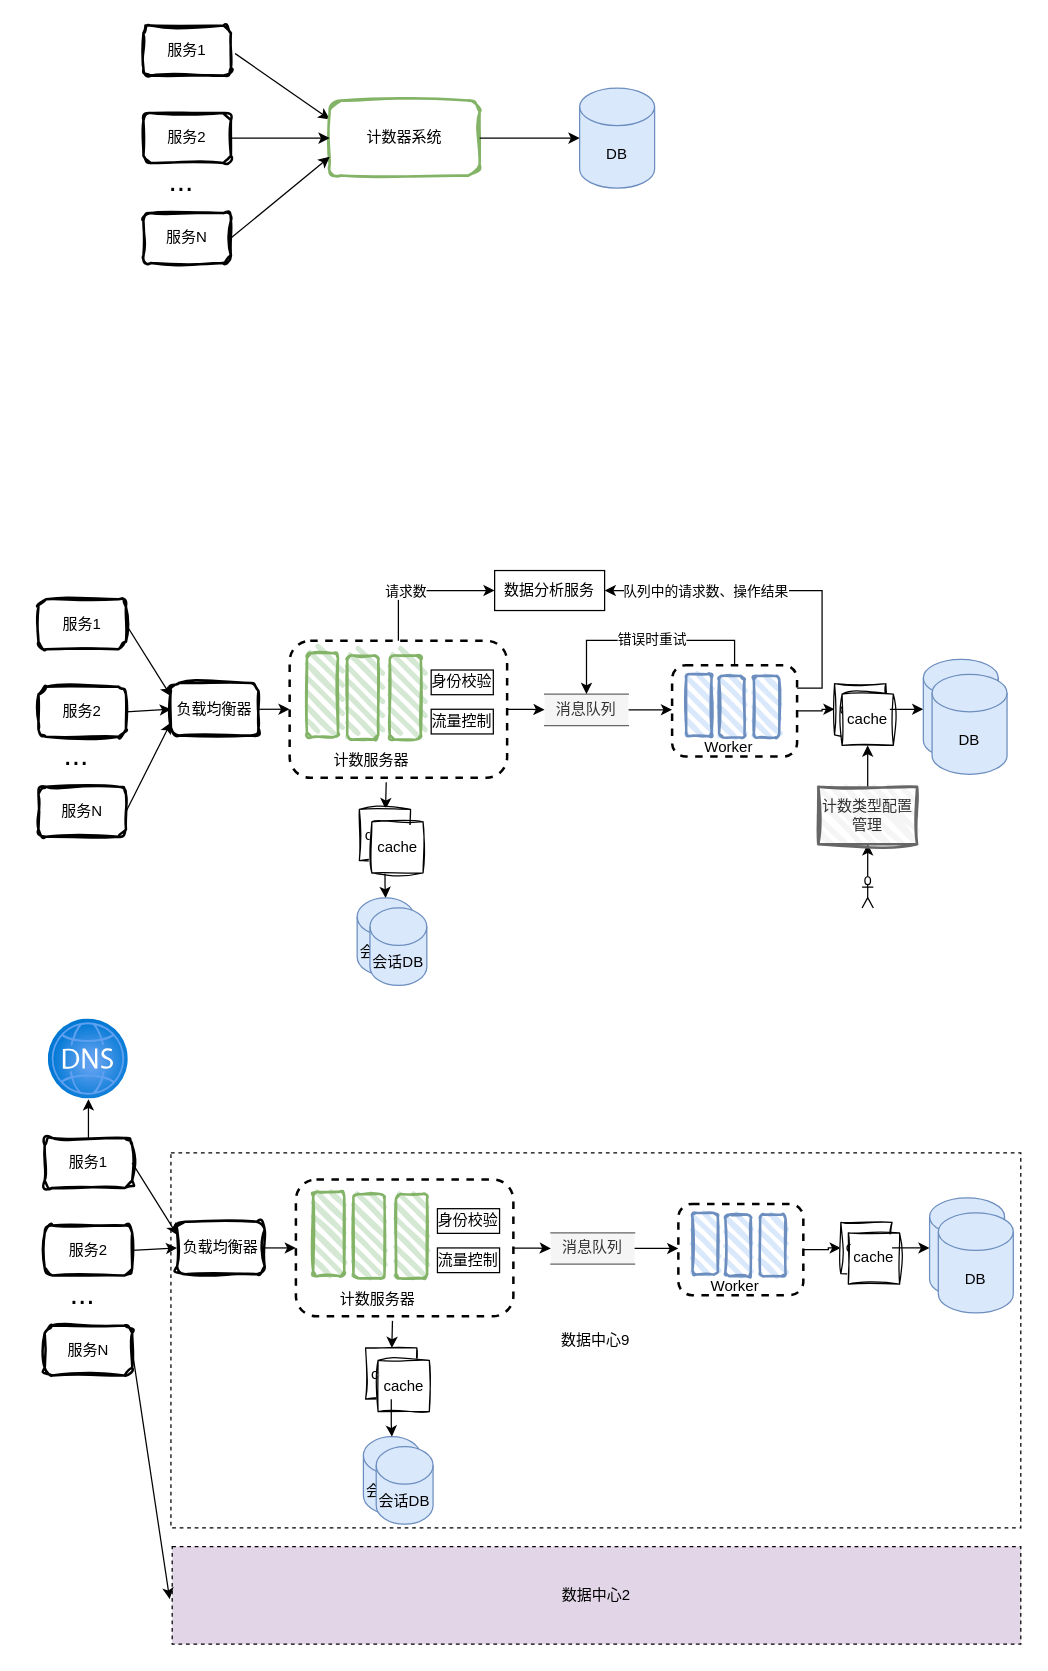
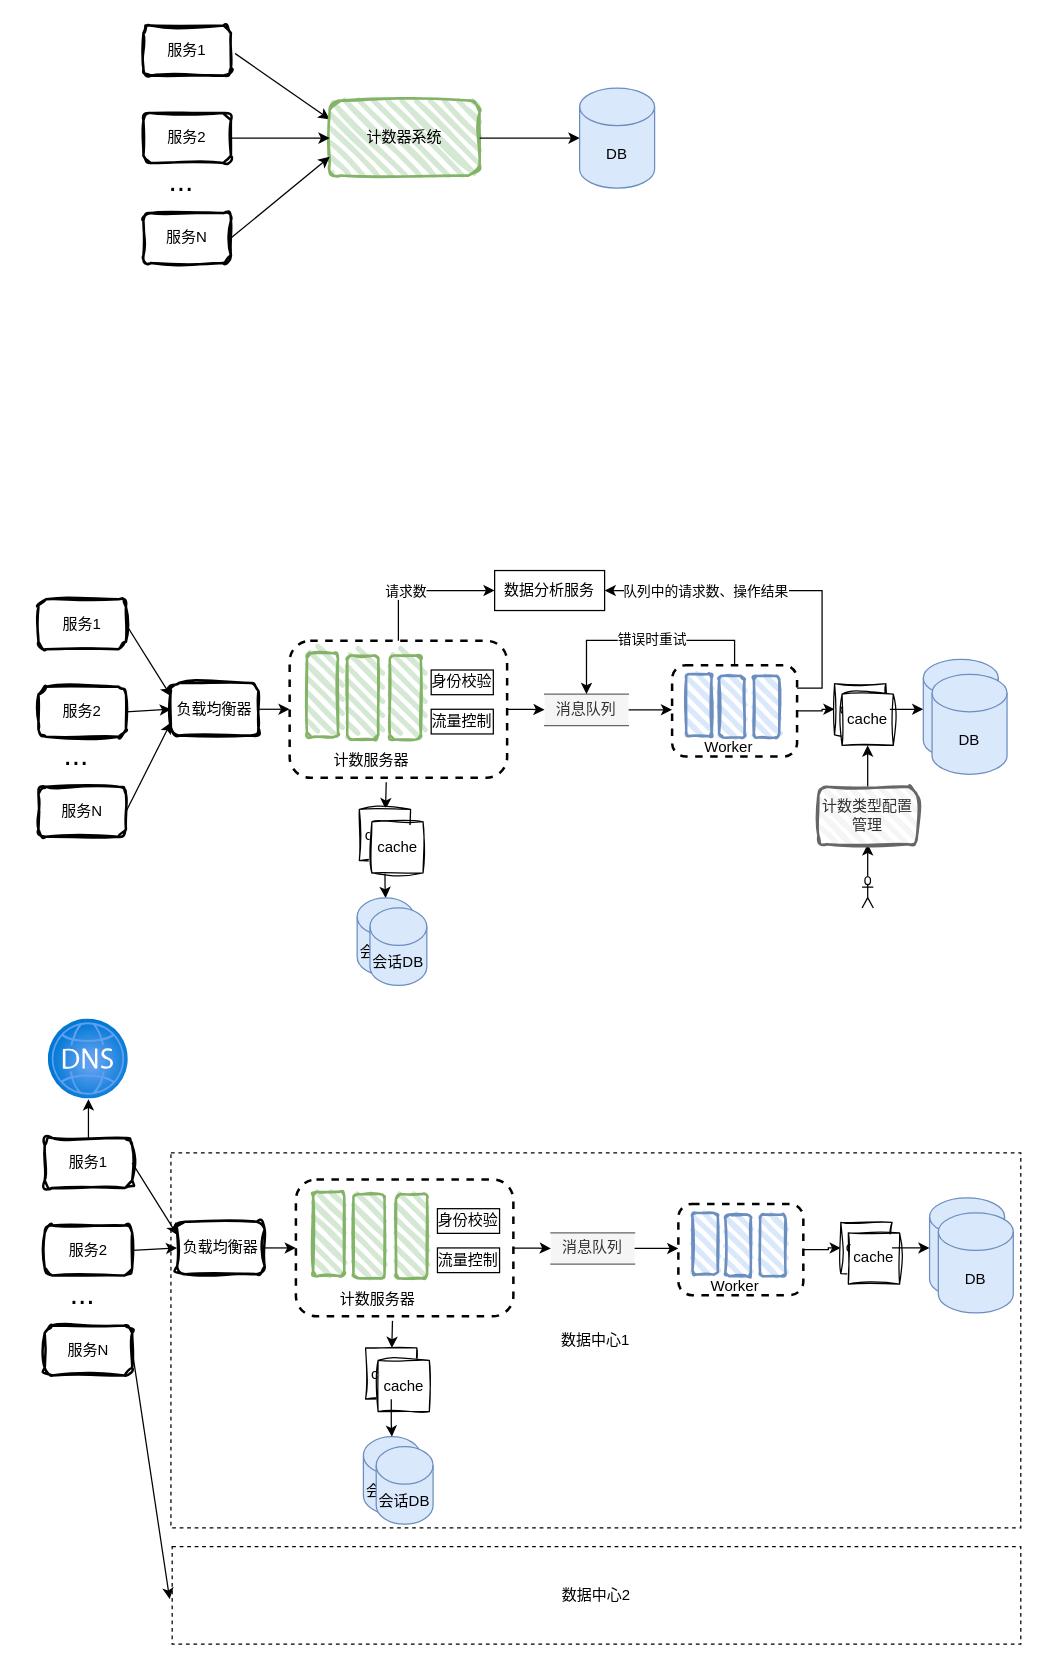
node "计数器系统": fillcolor #ffffff -> #d5e8d4
node "计数类型配置管理": shape rectangle -> rounded rectangle
node "数据中心9": label "数据中心9" -> "数据中心1"
node "数据中心2": fillcolor #e1d5e7 -> #ffffff
